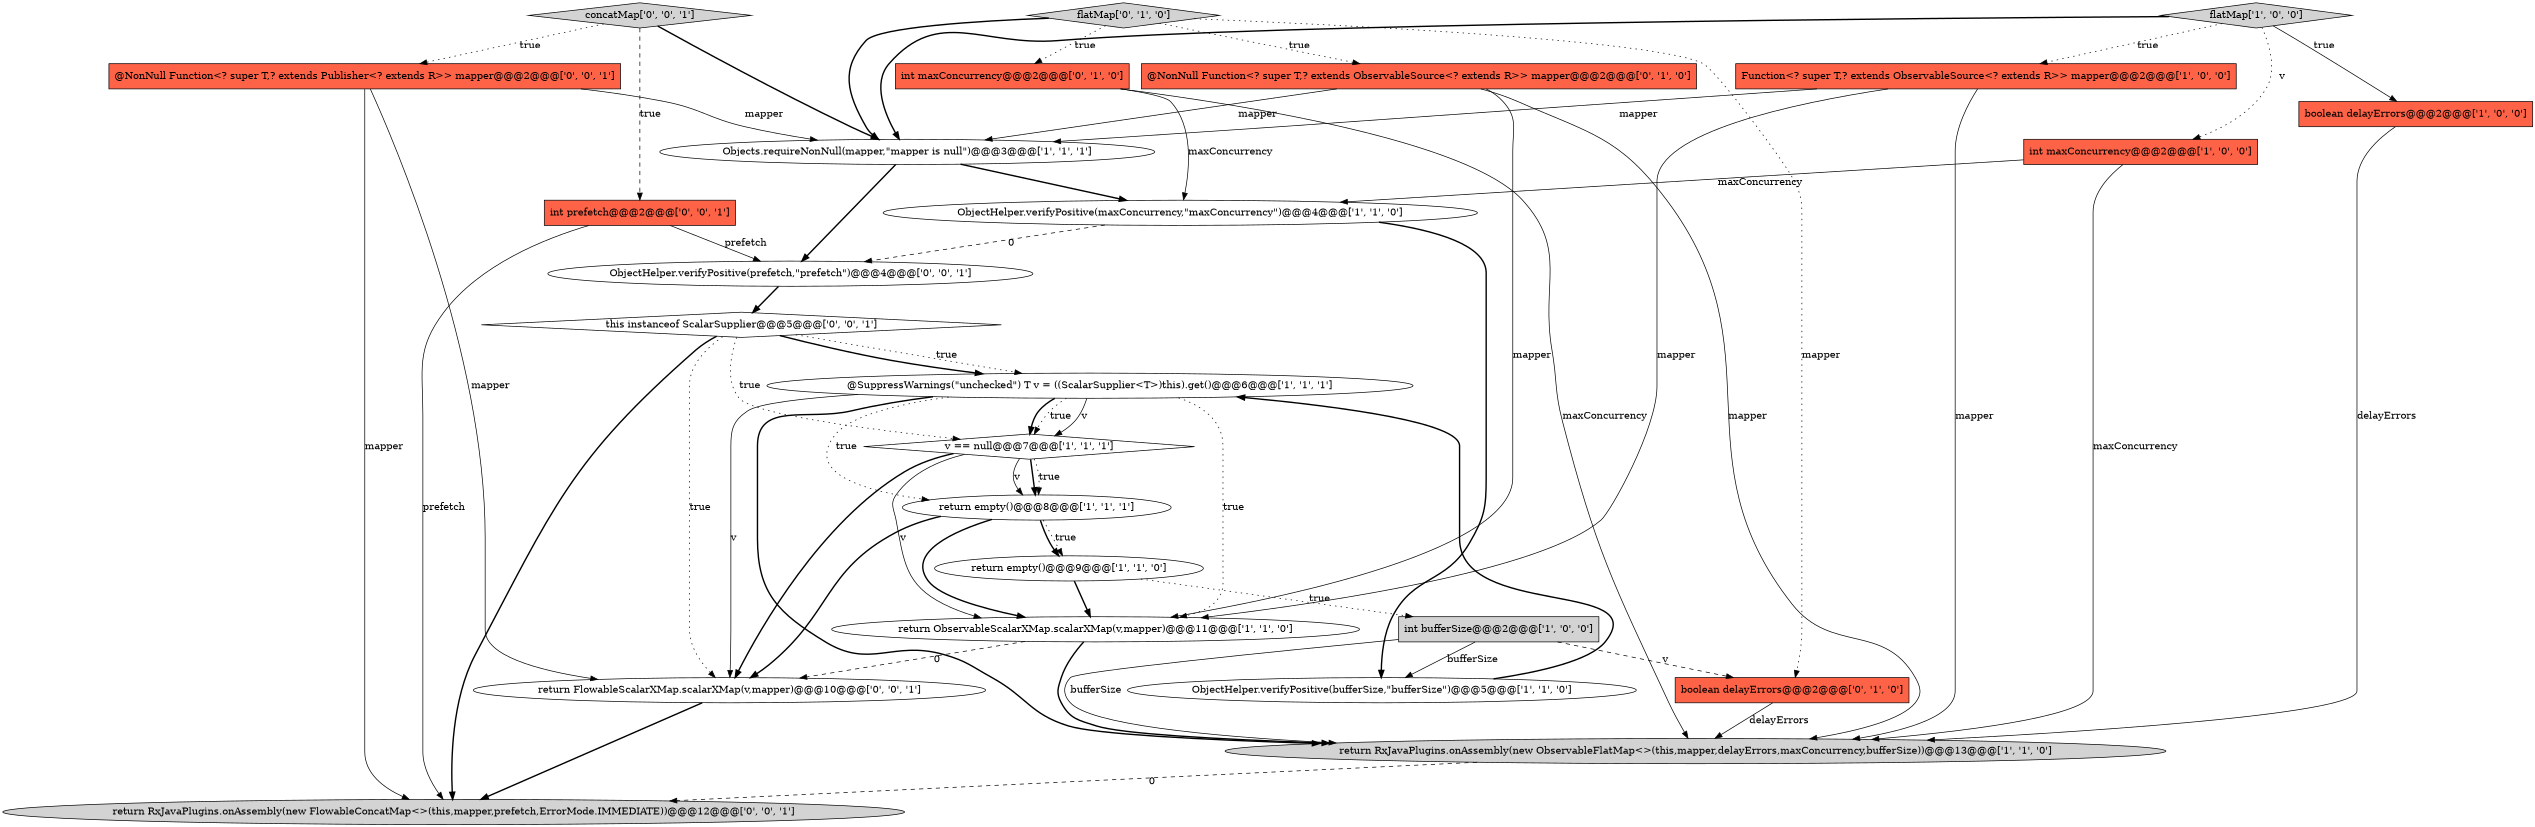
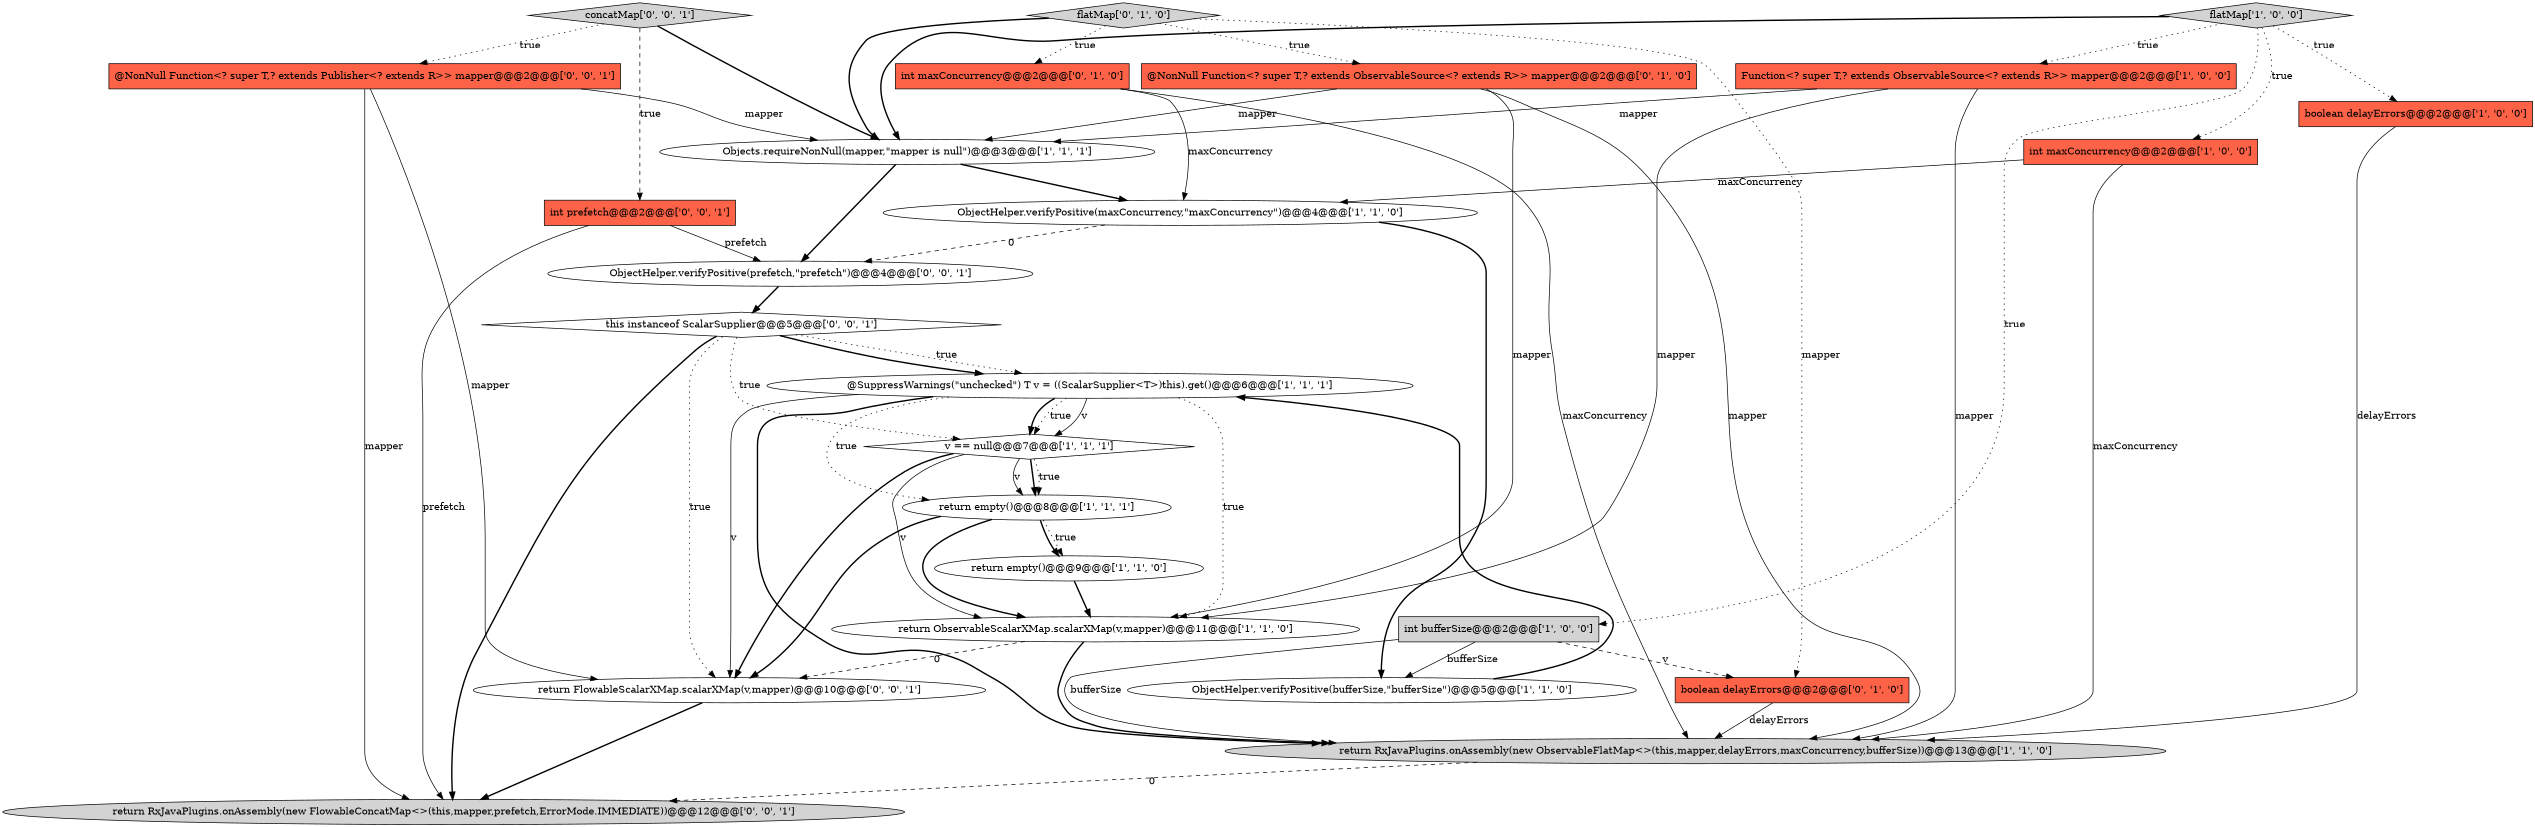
edge "flatMap['1', '0', '0']" -> "boolean delayErrors@@@2@@@['1', '0', '0']": style solid -> dotted
edge "flatMap['1', '0', '0']" -> "int maxConcurrency@@@2@@@['1', '0', '0']": label "v" -> "true"
edge "return empty()@@@9@@@['1', '1', '0']" -> "int bufferSize@@@2@@@['1', '0', '0']": now "flatMap['1', '0', '0']" -> "int bufferSize@@@2@@@['1', '0', '0']"
